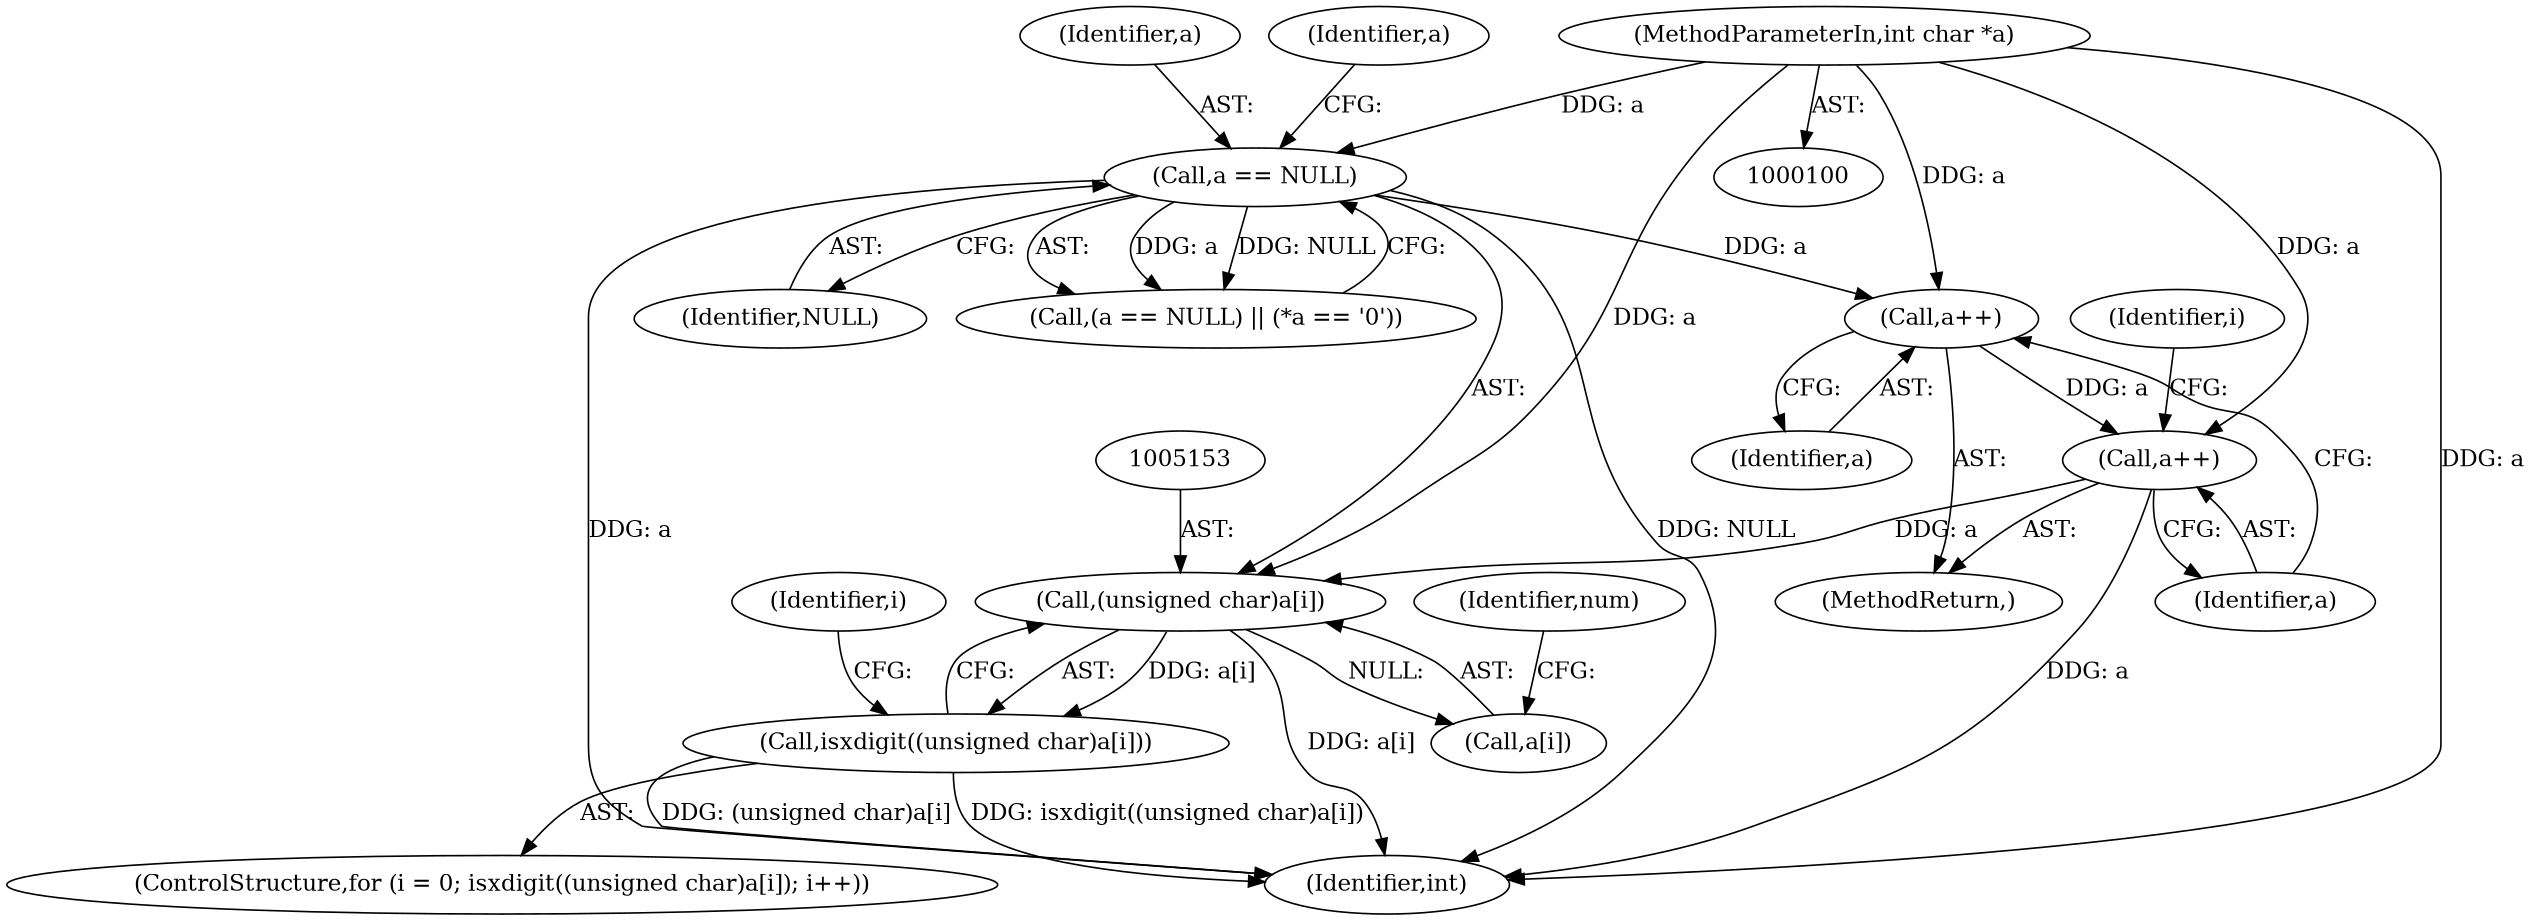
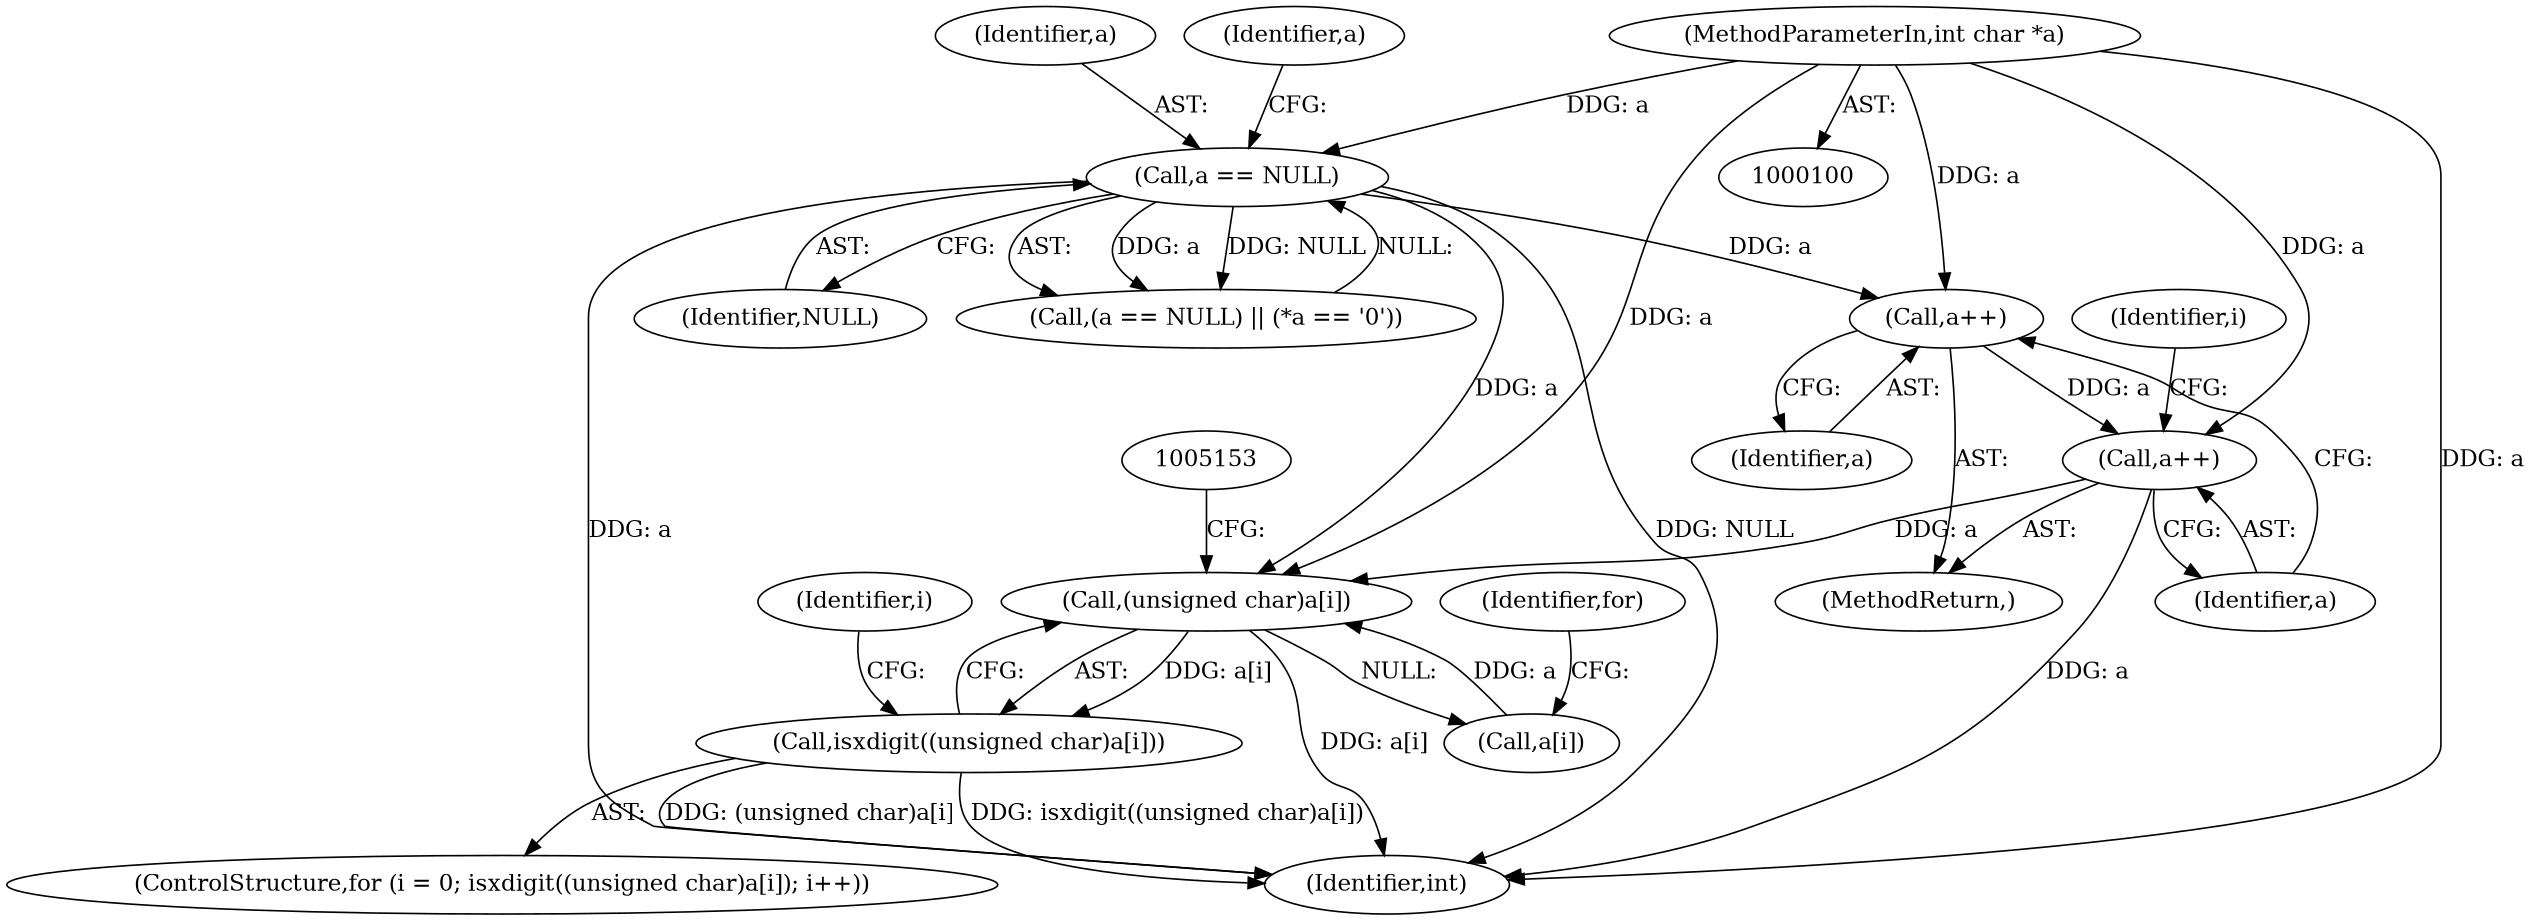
edge "(Call,(a == NULL) || (*a == '0'))" -> "(Call,a == NULL)": label "CFG: " -> "NULL: "
edge "(Call,a == NULL)" -> "(Call,(unsigned char)a[i])": label "AST: " -> "DDG: a"
edge "1005153" -> "(Call,(unsigned char)a[i])": label "AST: " -> "CFG: "
node "(Identifier,num)": label "(Identifier,num)" -> "(Identifier,for)"
edge "(Call,a[i])" -> "(Call,(unsigned char)a[i])": label "AST: " -> "DDG: a"
